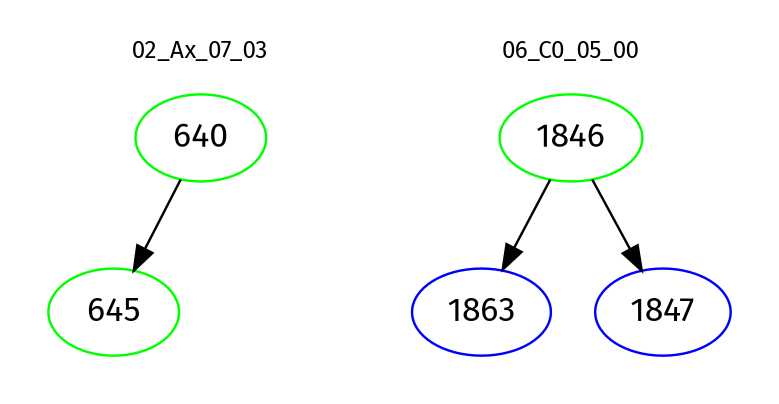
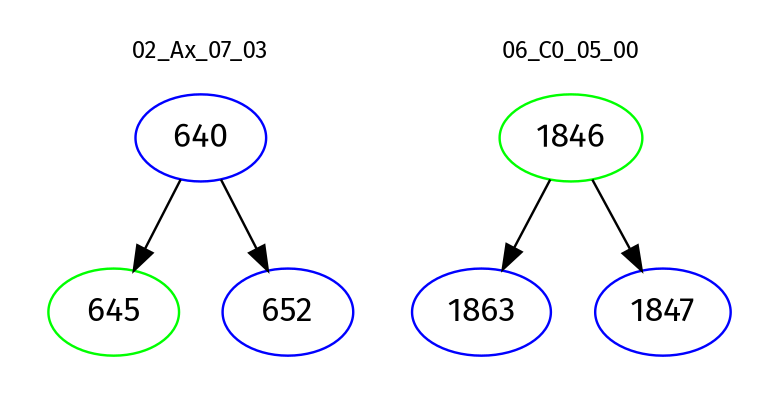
node "640": color green -> blue
node "652": added
